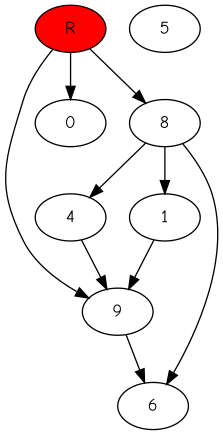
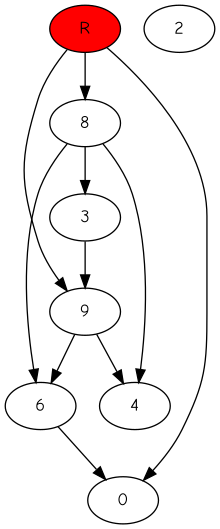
node "5": removed
node "2": added
node "1": label "1" -> "3"
edge "4" -> "9": reversed
edge "6" -> "0": added
